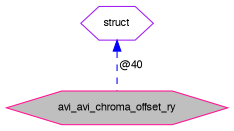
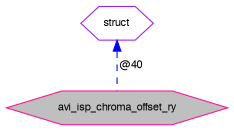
node "avi_avi_chroma_offset_ry": label "avi_avi_chroma_offset_ry" -> "avi_isp_chroma_offset_ry"
